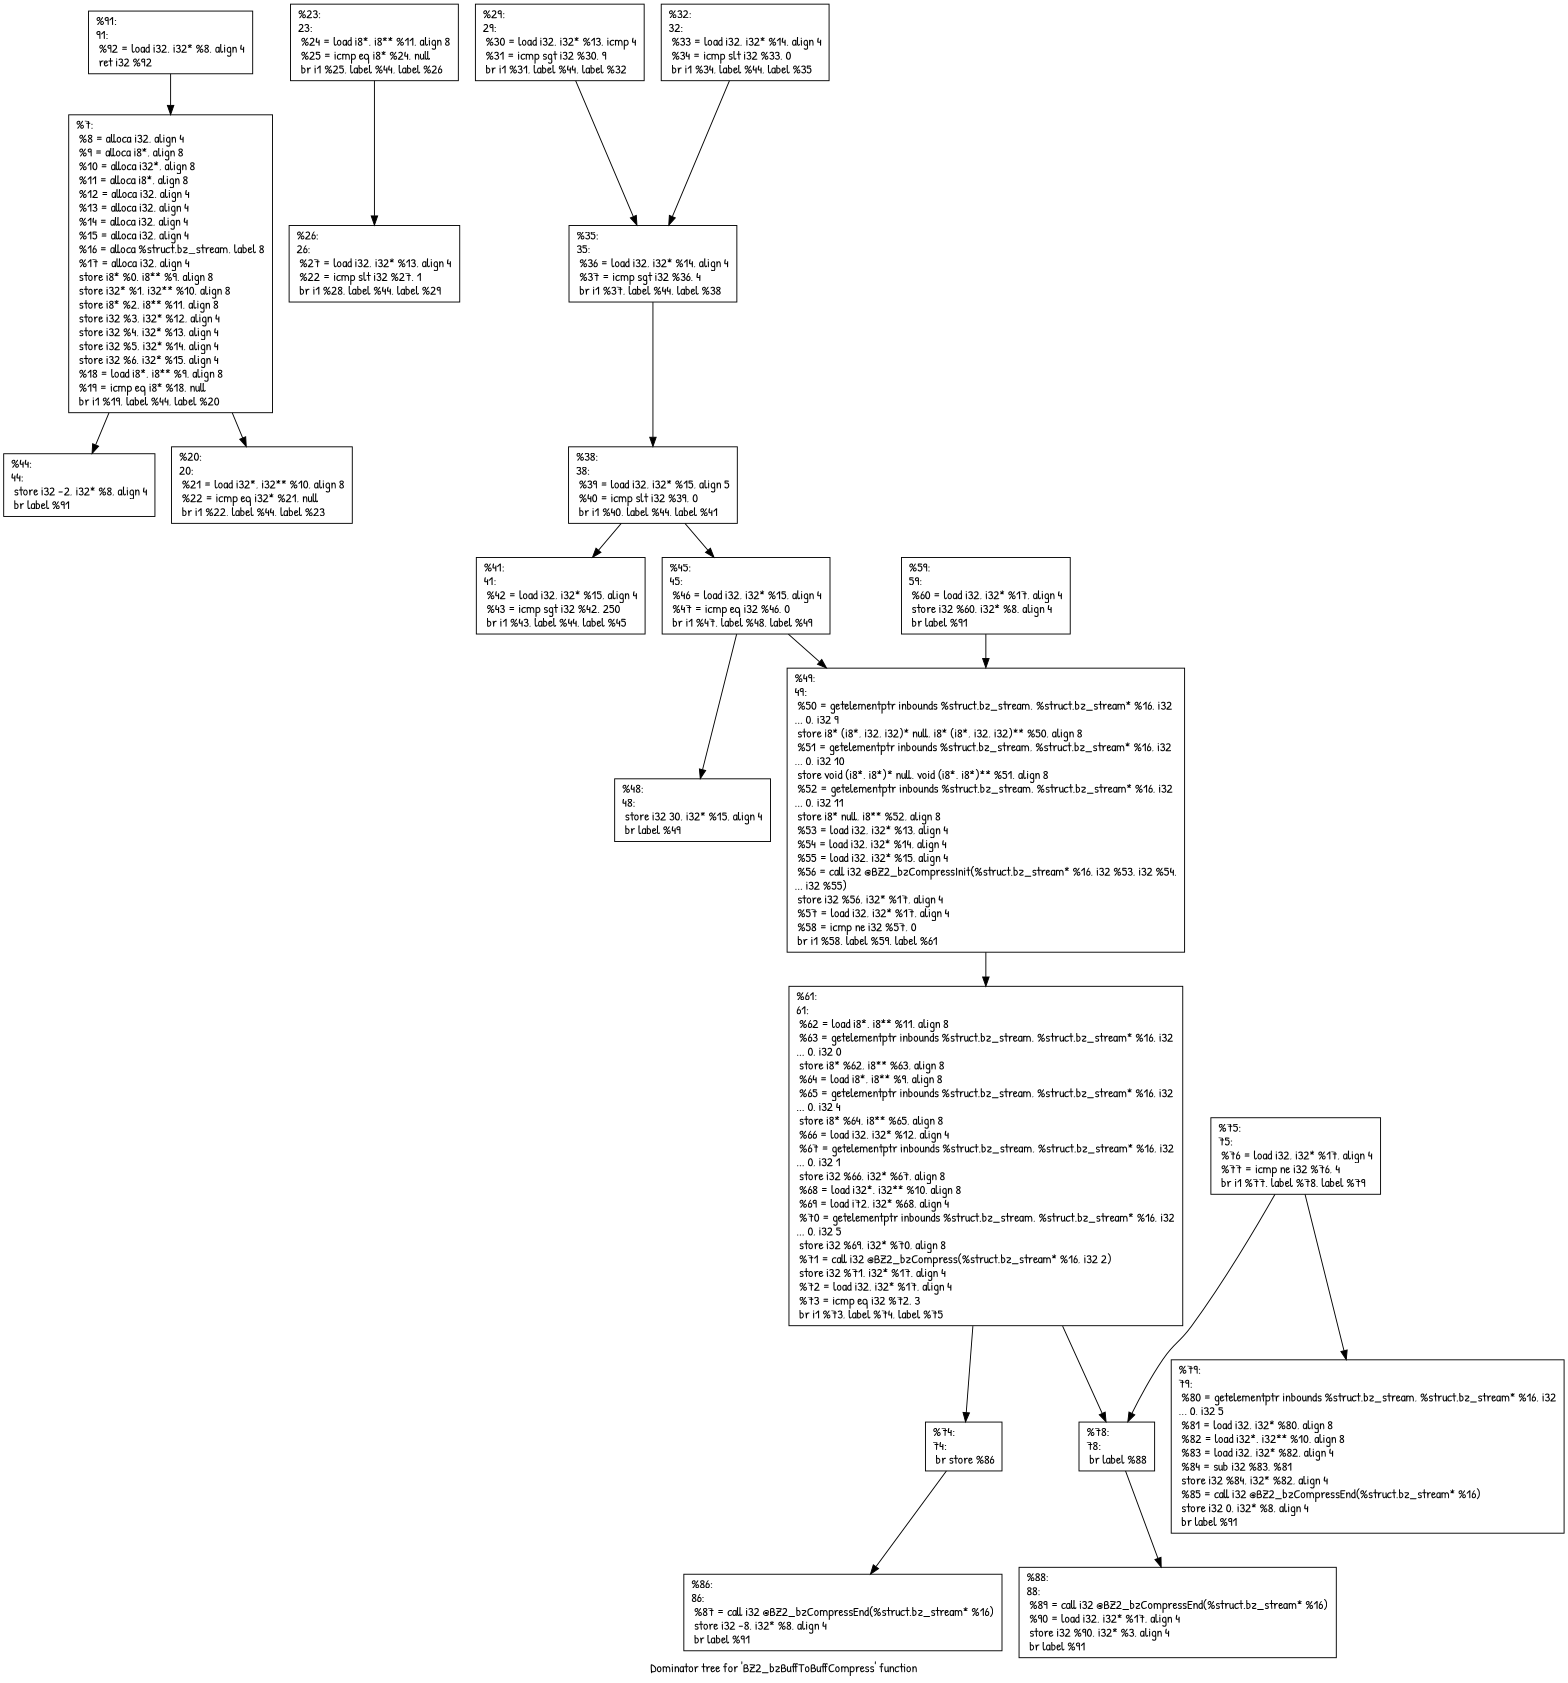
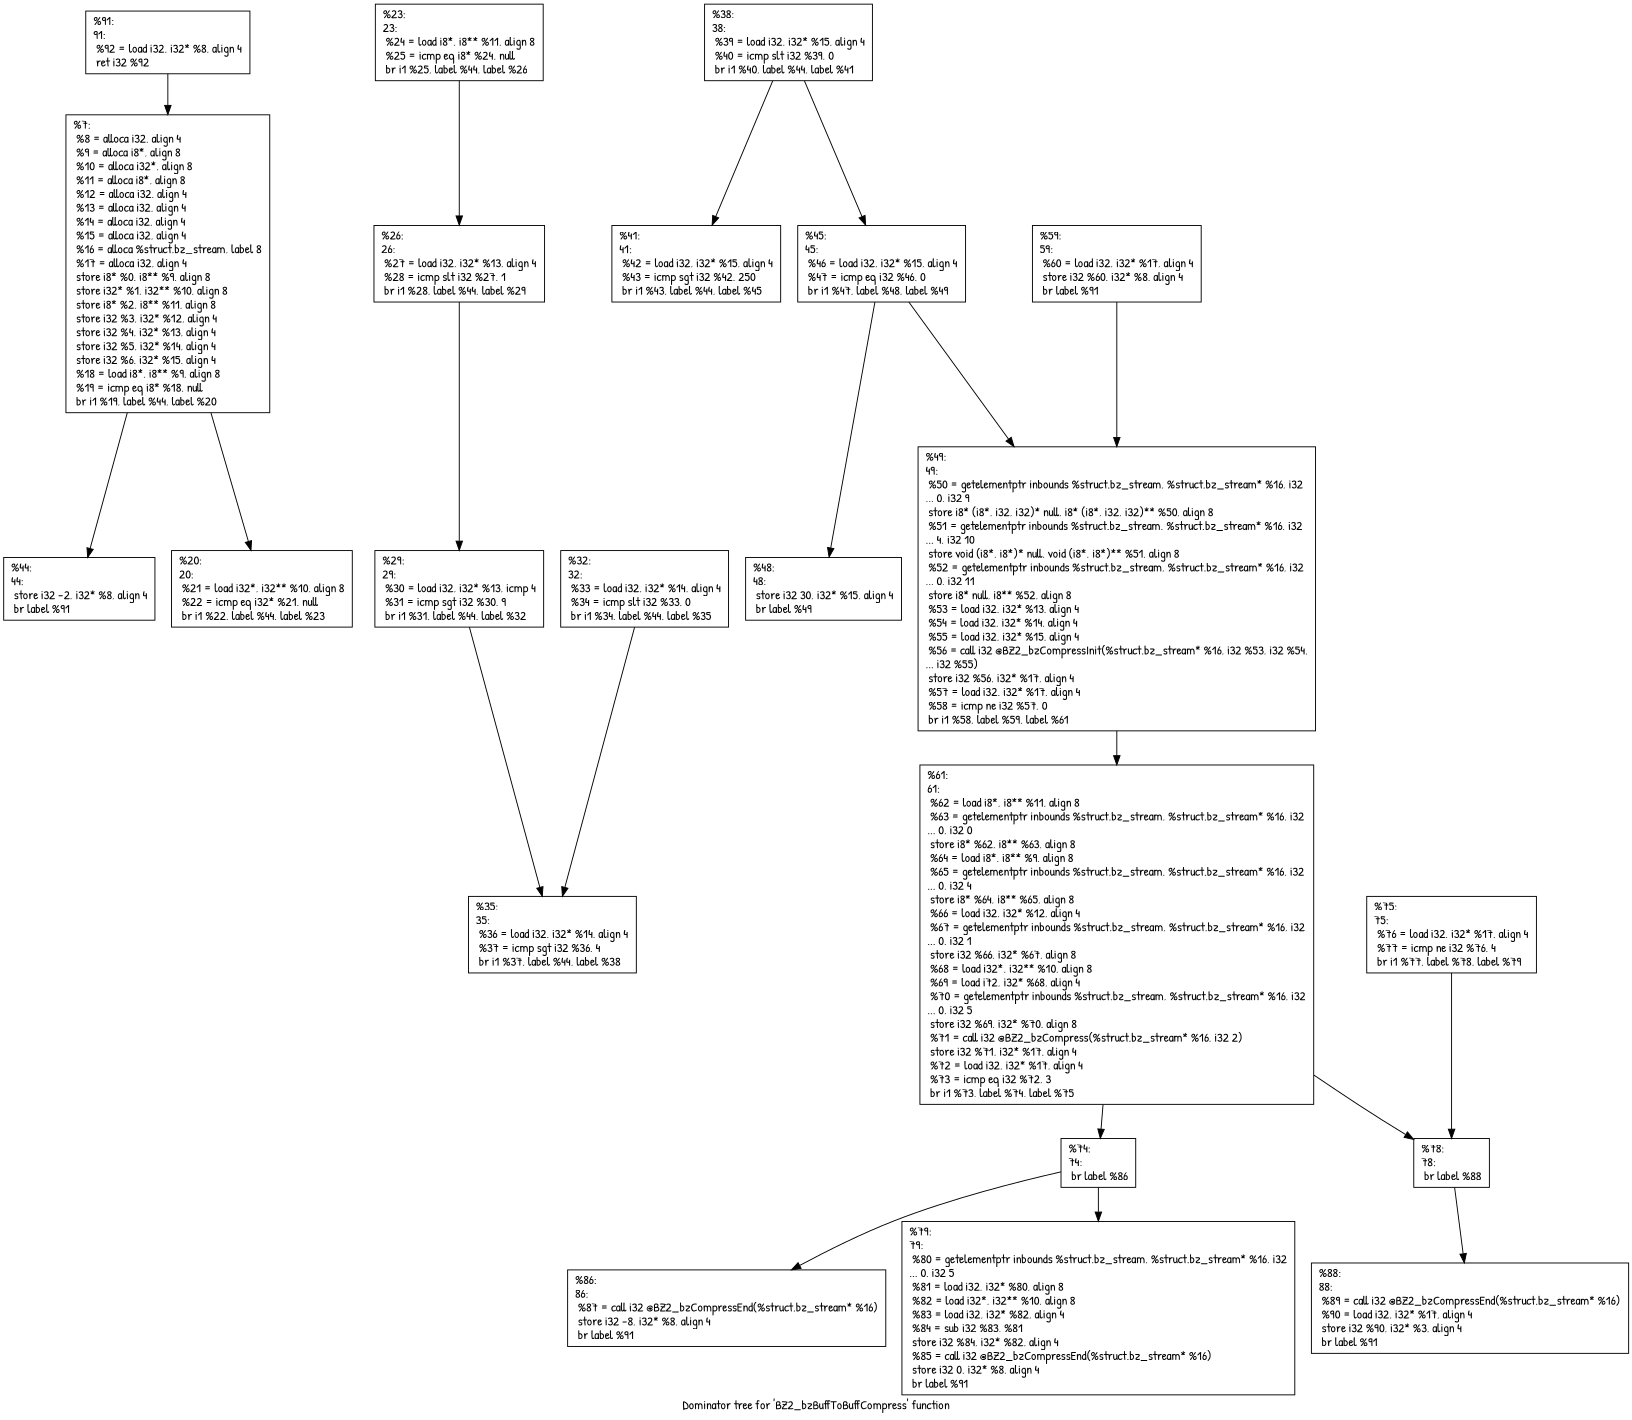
node "%26:": text "%22 = icmp slt i32 %27, 1" -> "%28 = icmp slt i32 %27, 1"
edge "%35:" -> "%38:": removed
edge "%26:" -> "%29:": added
node "%38:": text "%39 = load i32, i32* %15, align 5" -> "%39 = load i32, i32* %15, align 4"
node "%49:": text "... 0, i32 10" -> "... 4, i32 10"
edge "%75:" -> "%79:": now "%74:" -> "%79:"
node "%74:": text "br store %86" -> "br label %86"
